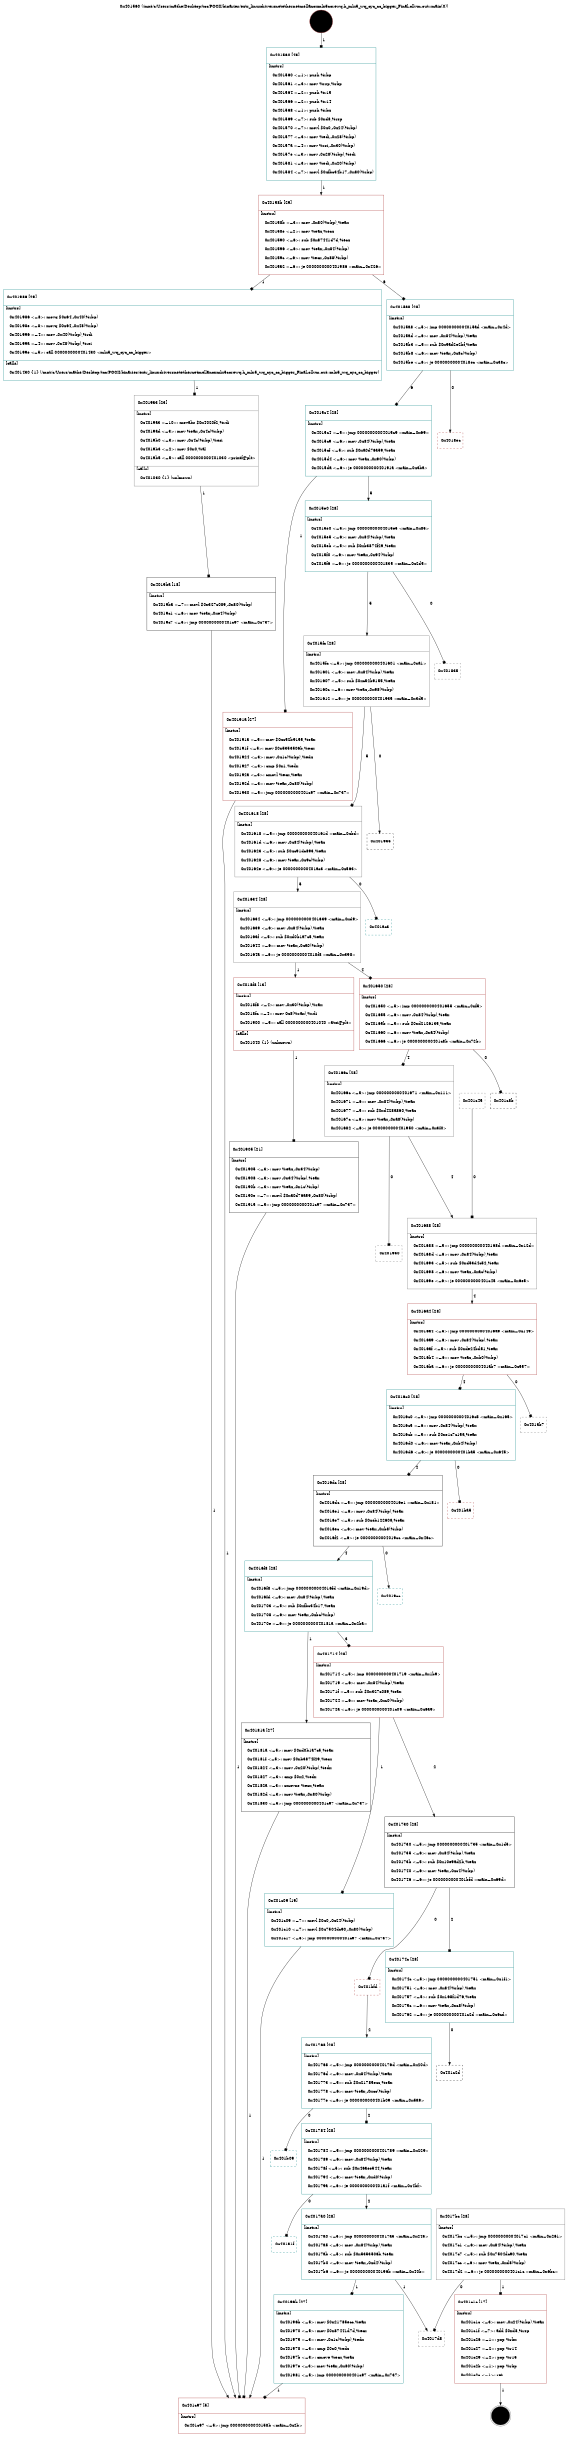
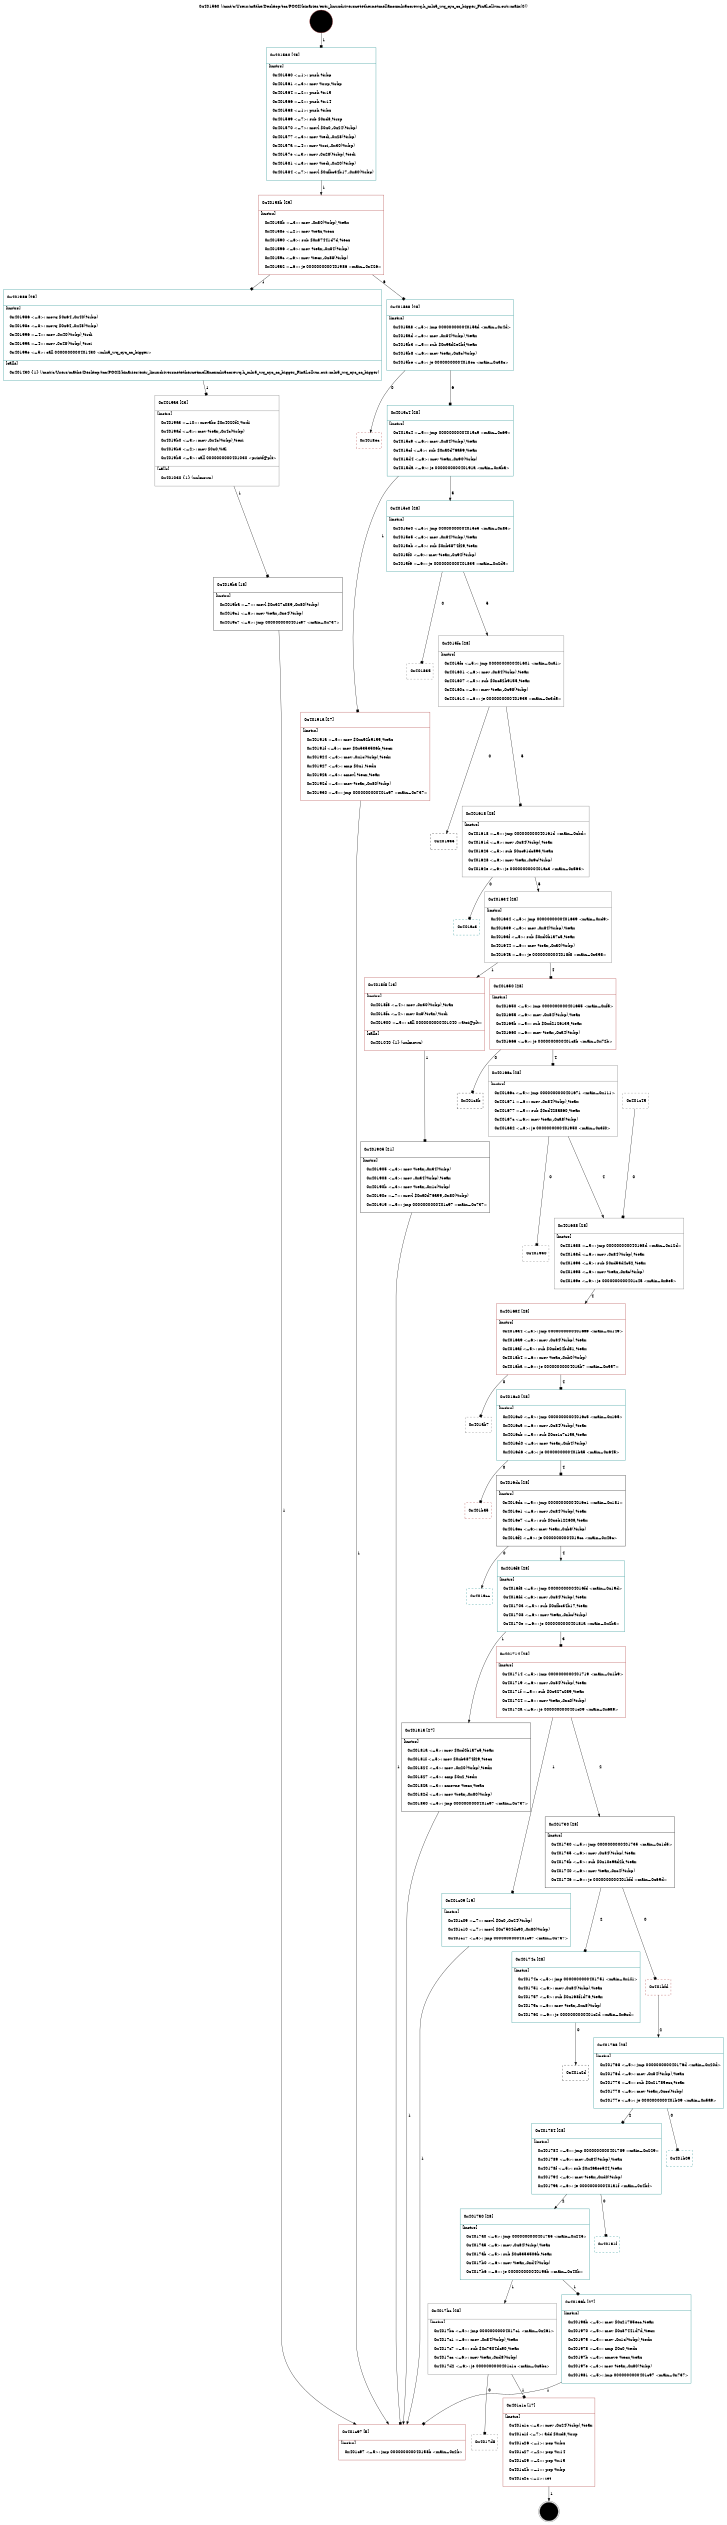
edge "0x40181a [27]" -> "0x401c97 [5]": arrowhead box -> normal
edge "0x4017a0 [28]" -> "0x4017d8": now "0x4017a0 [28]" -> "0x4017bc [28]"
